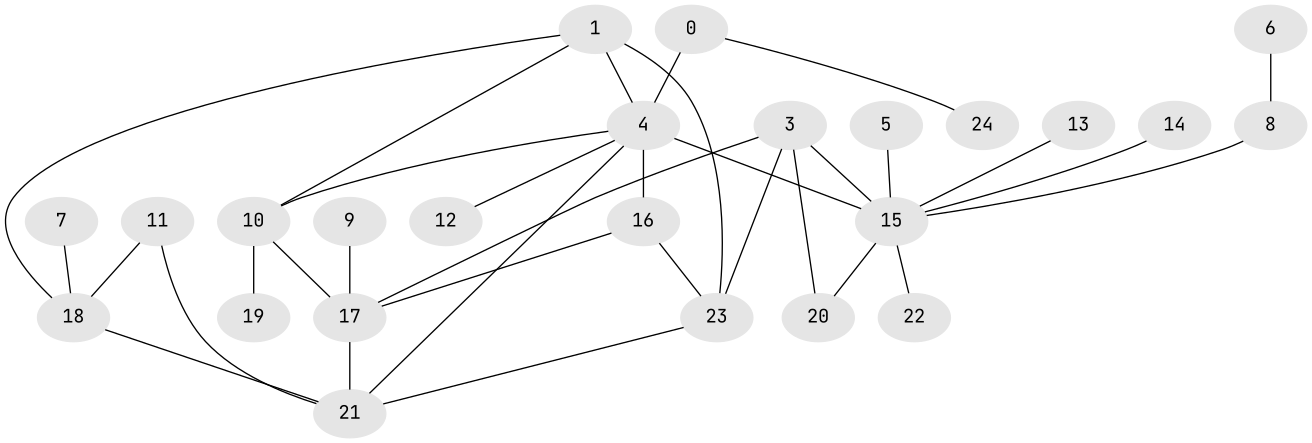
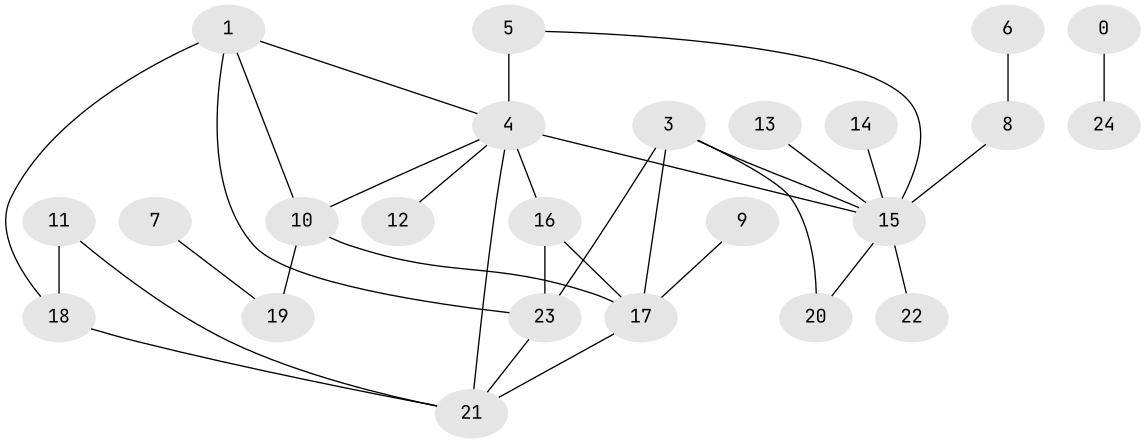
edge "0" -- "4": now "5" -- "4"
edge "7" -- "18": now "7" -- "19"
